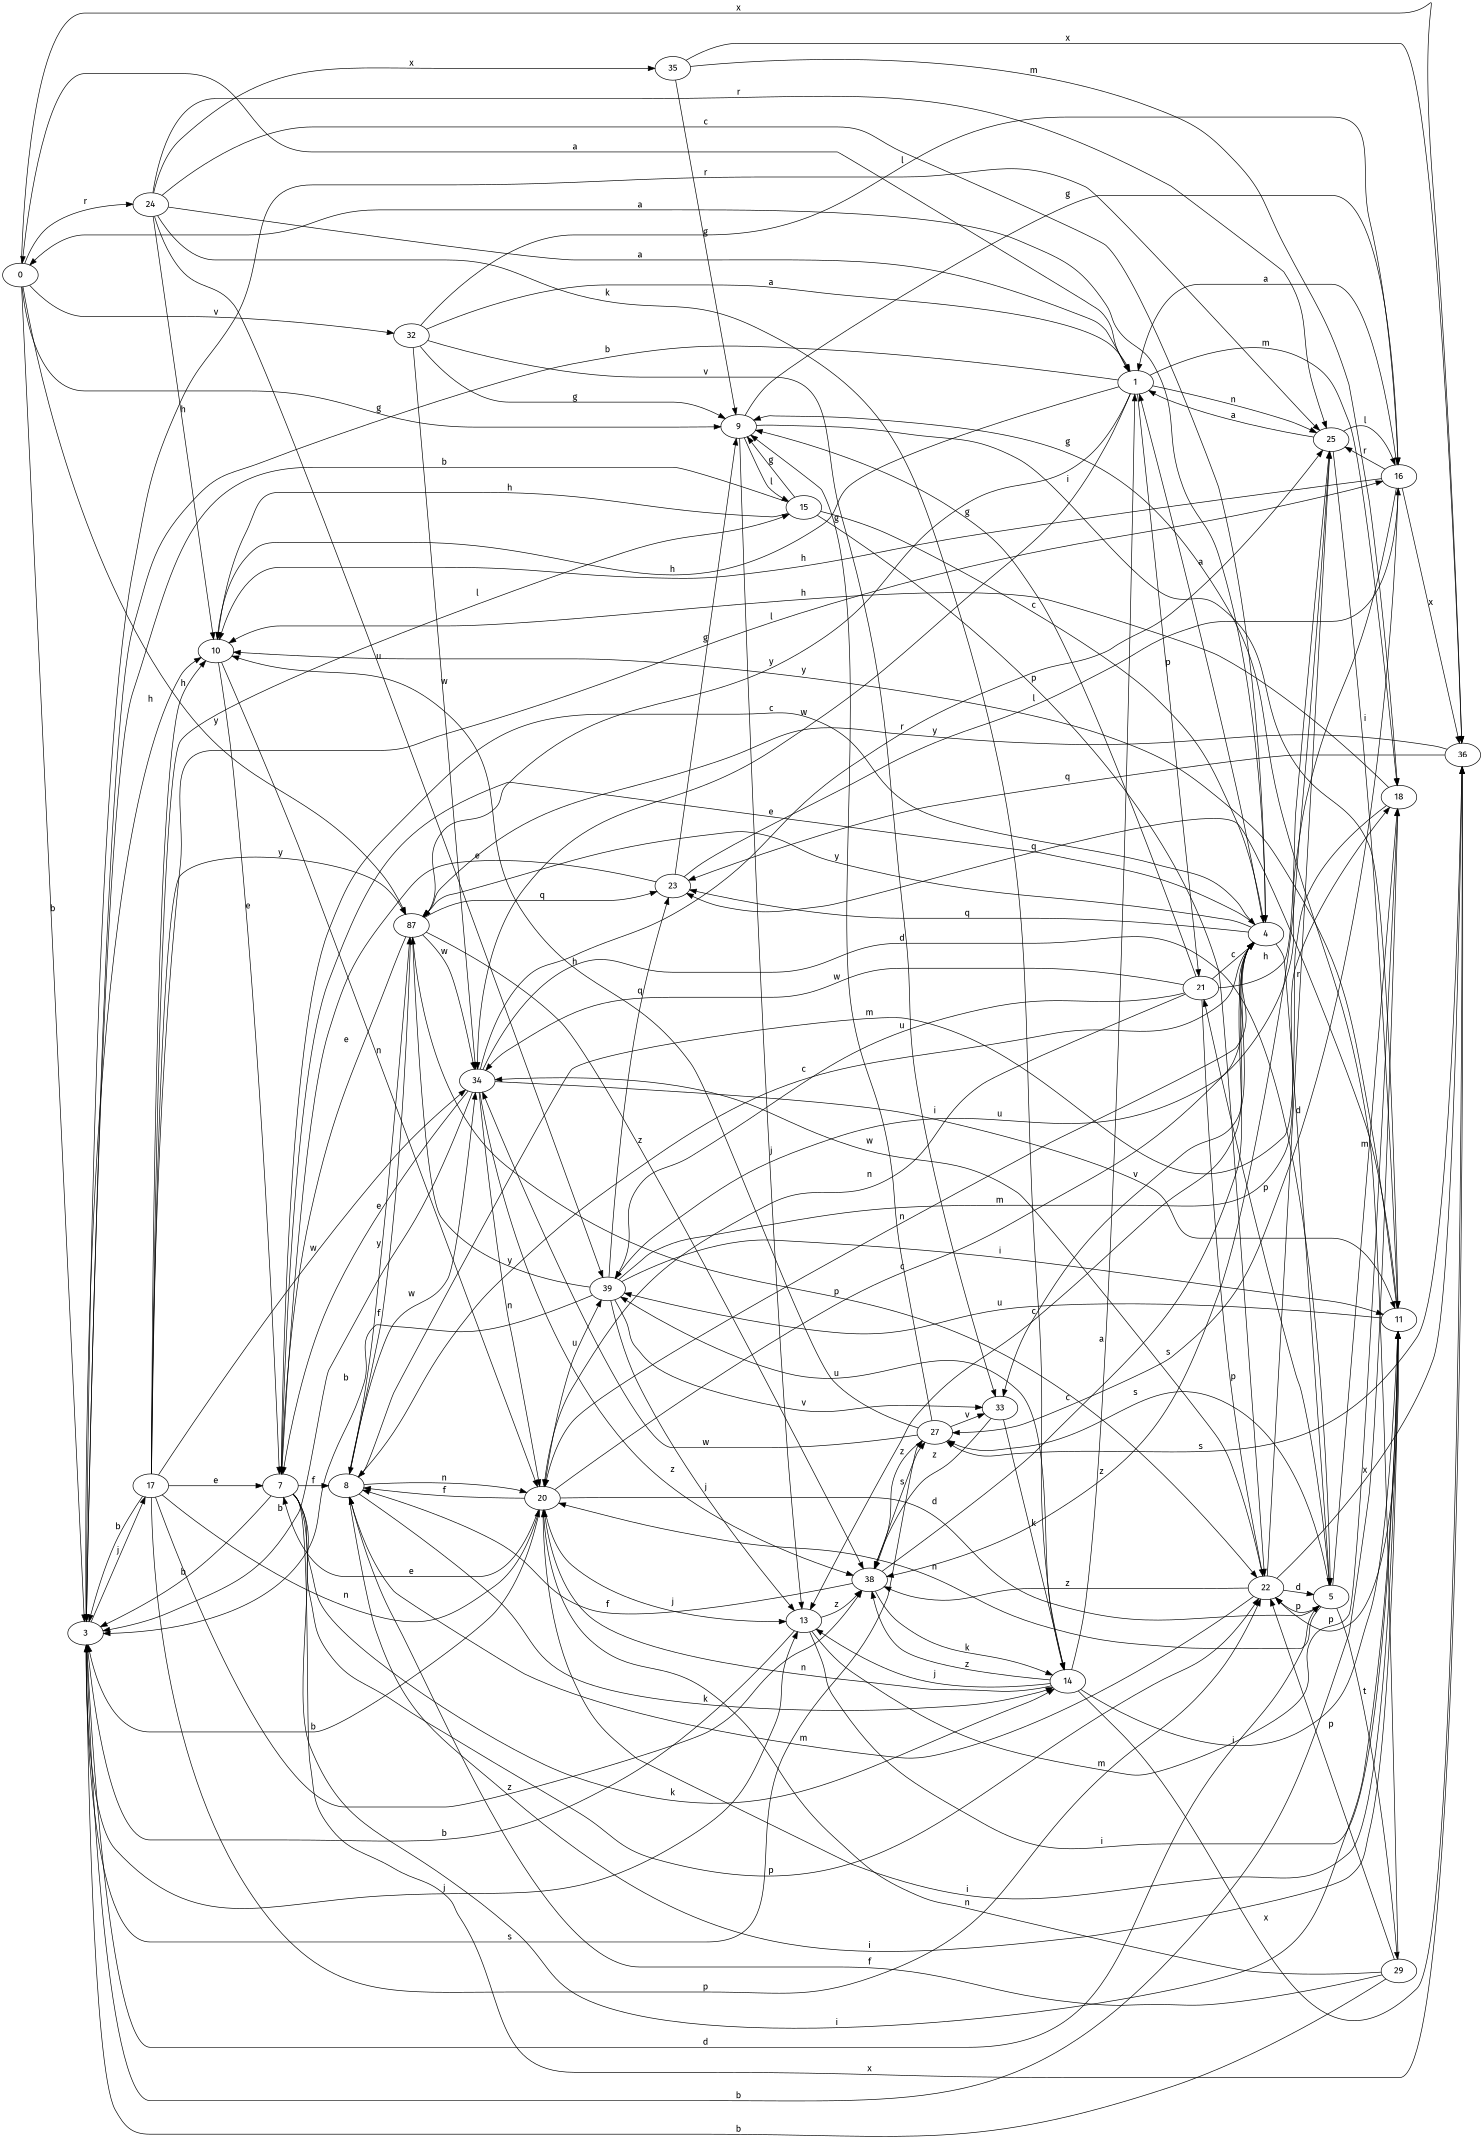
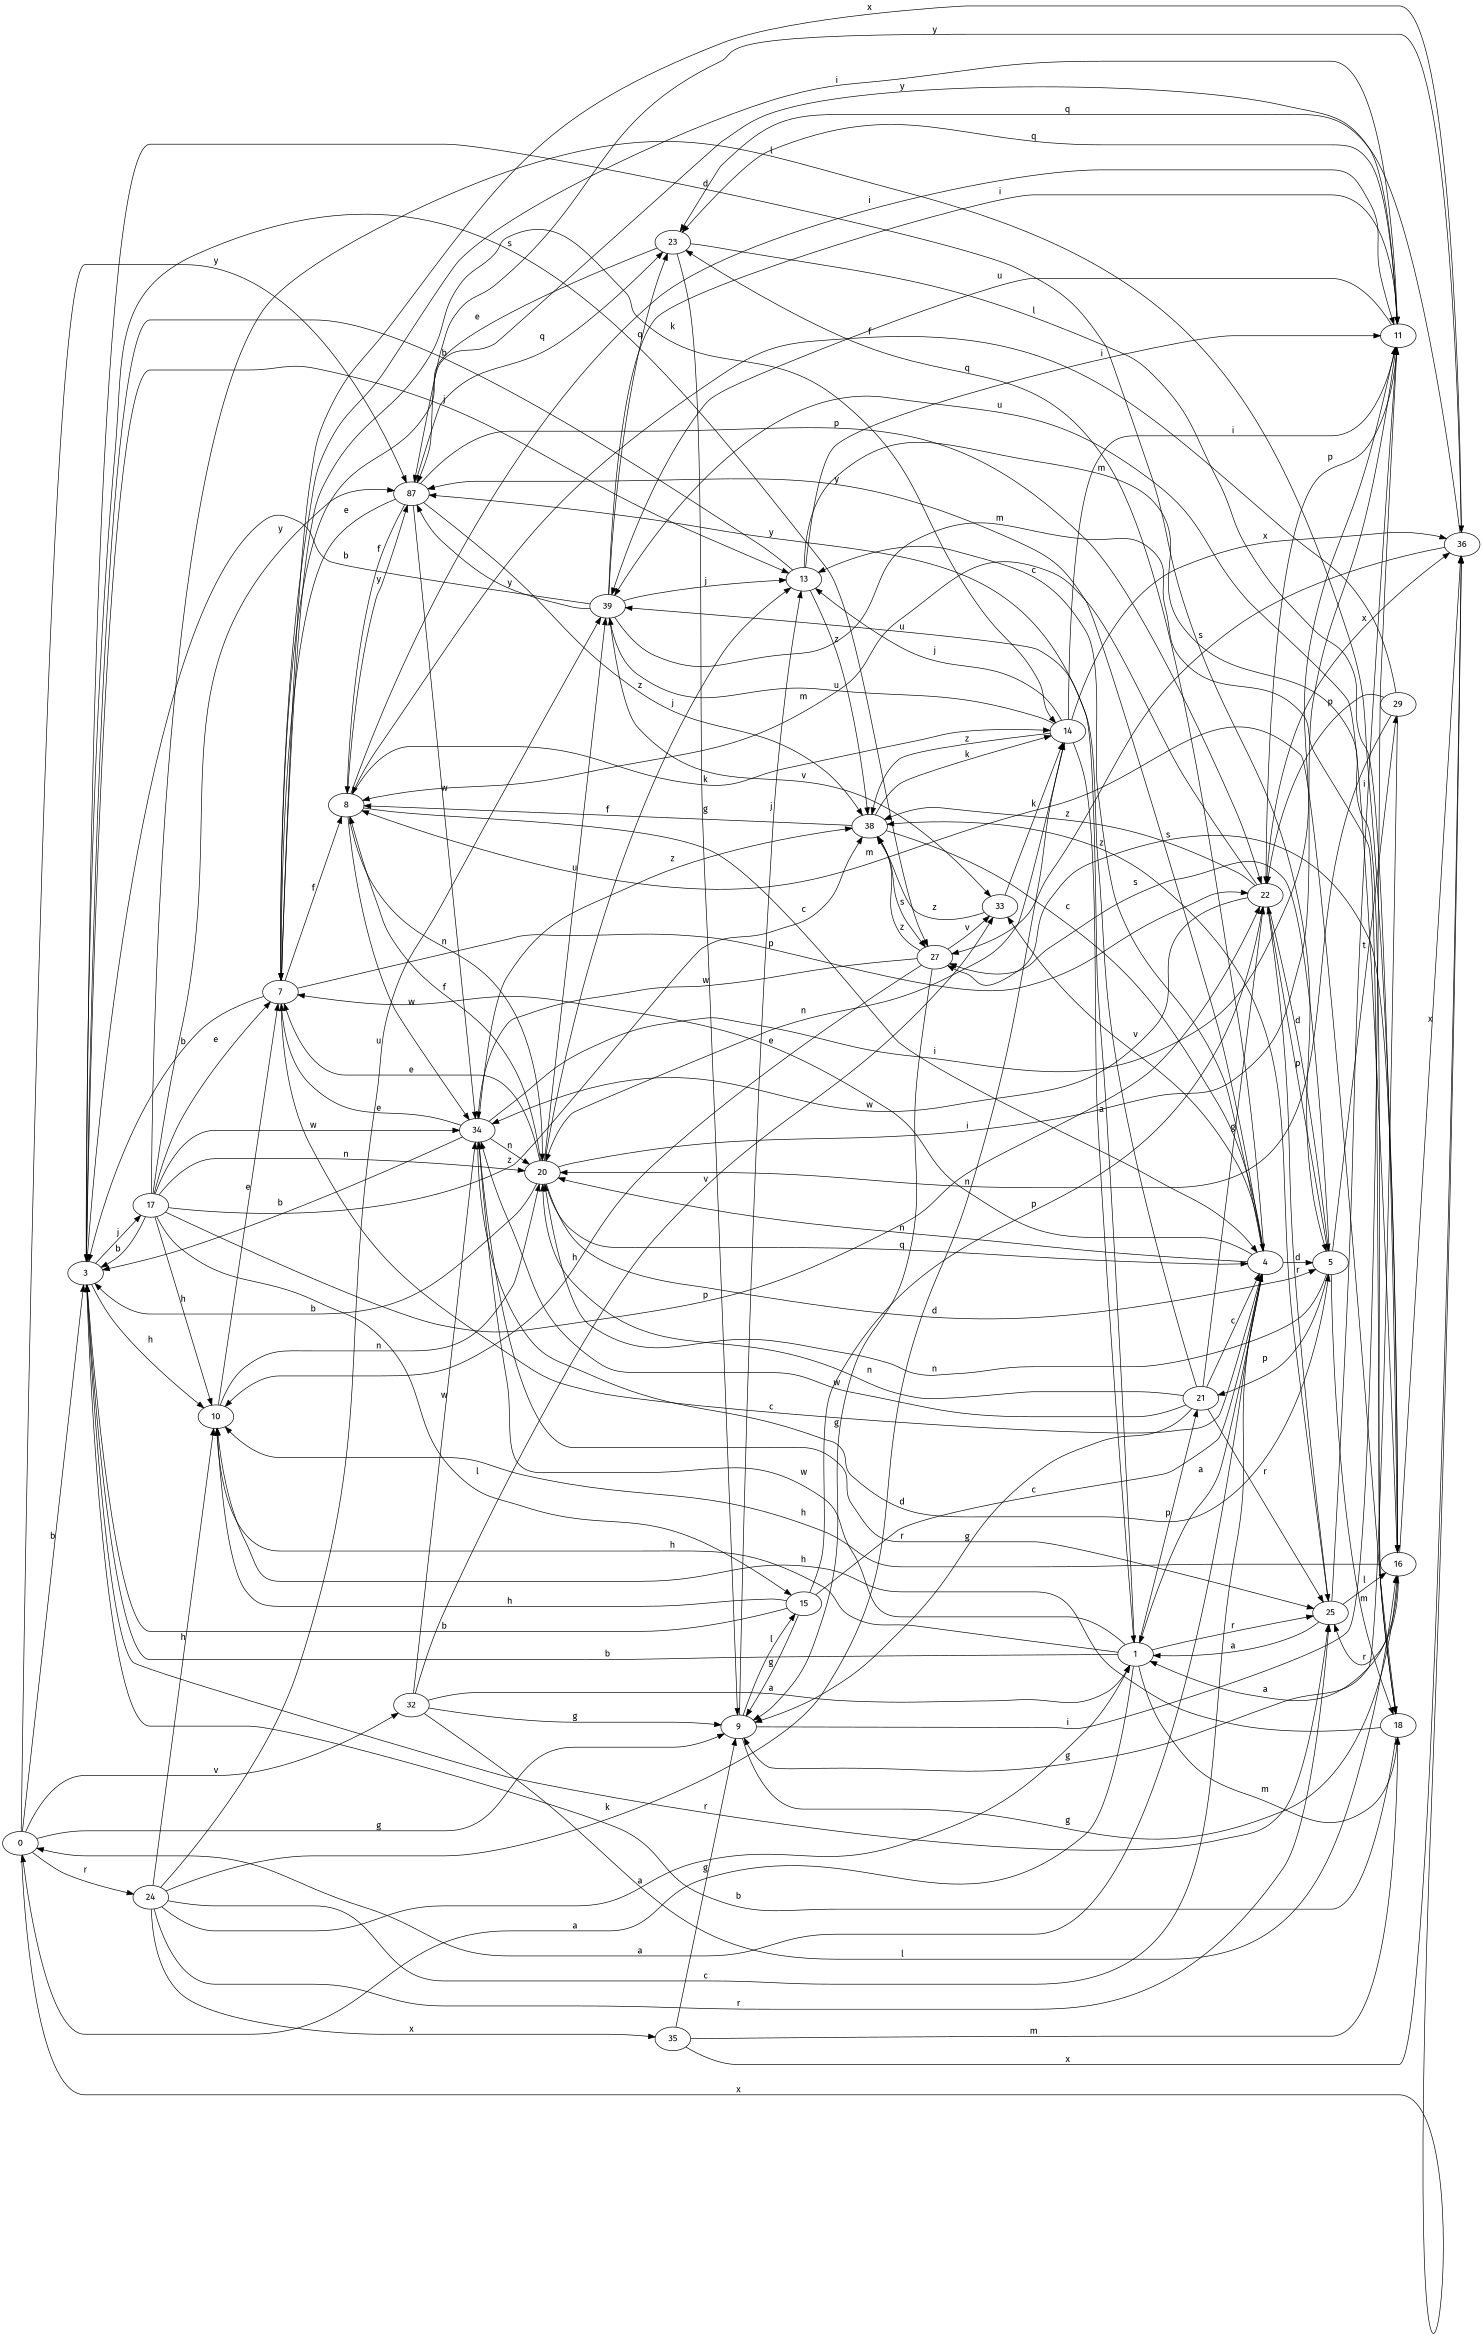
edge "1" -> "25": label "n" -> "r"
edge "11" -> "10": now "11" -> "87"
edge "21" -> "25": label "h" -> "r"
edge "20" -> "4": label "c" -> "q"
edge "21" -> "22": label "p" -> "g"
edge "29" -> "3": removed, label "b"
